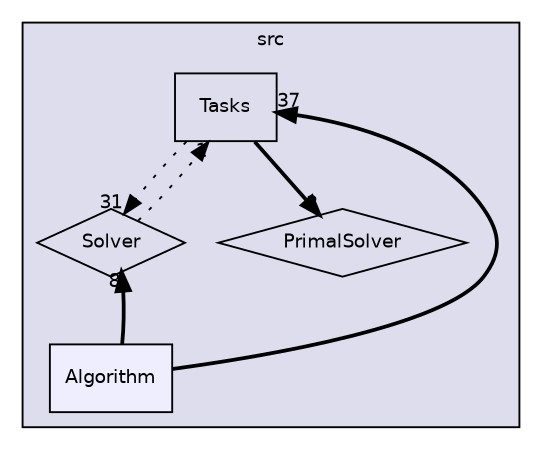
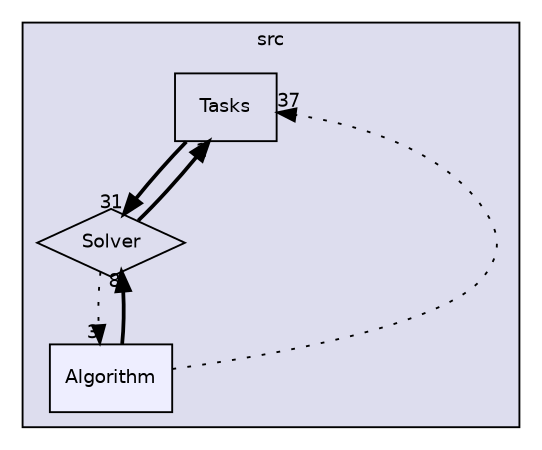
edge "Tasks" -> "Solver": style dotted -> bold
edge "Solver" -> "Tasks": style dotted -> bold
node "PrimalSolver": removed
edge "Algorithm" -> "Tasks": style bold -> dotted
edge "Solver" -> "Algorithm": added
